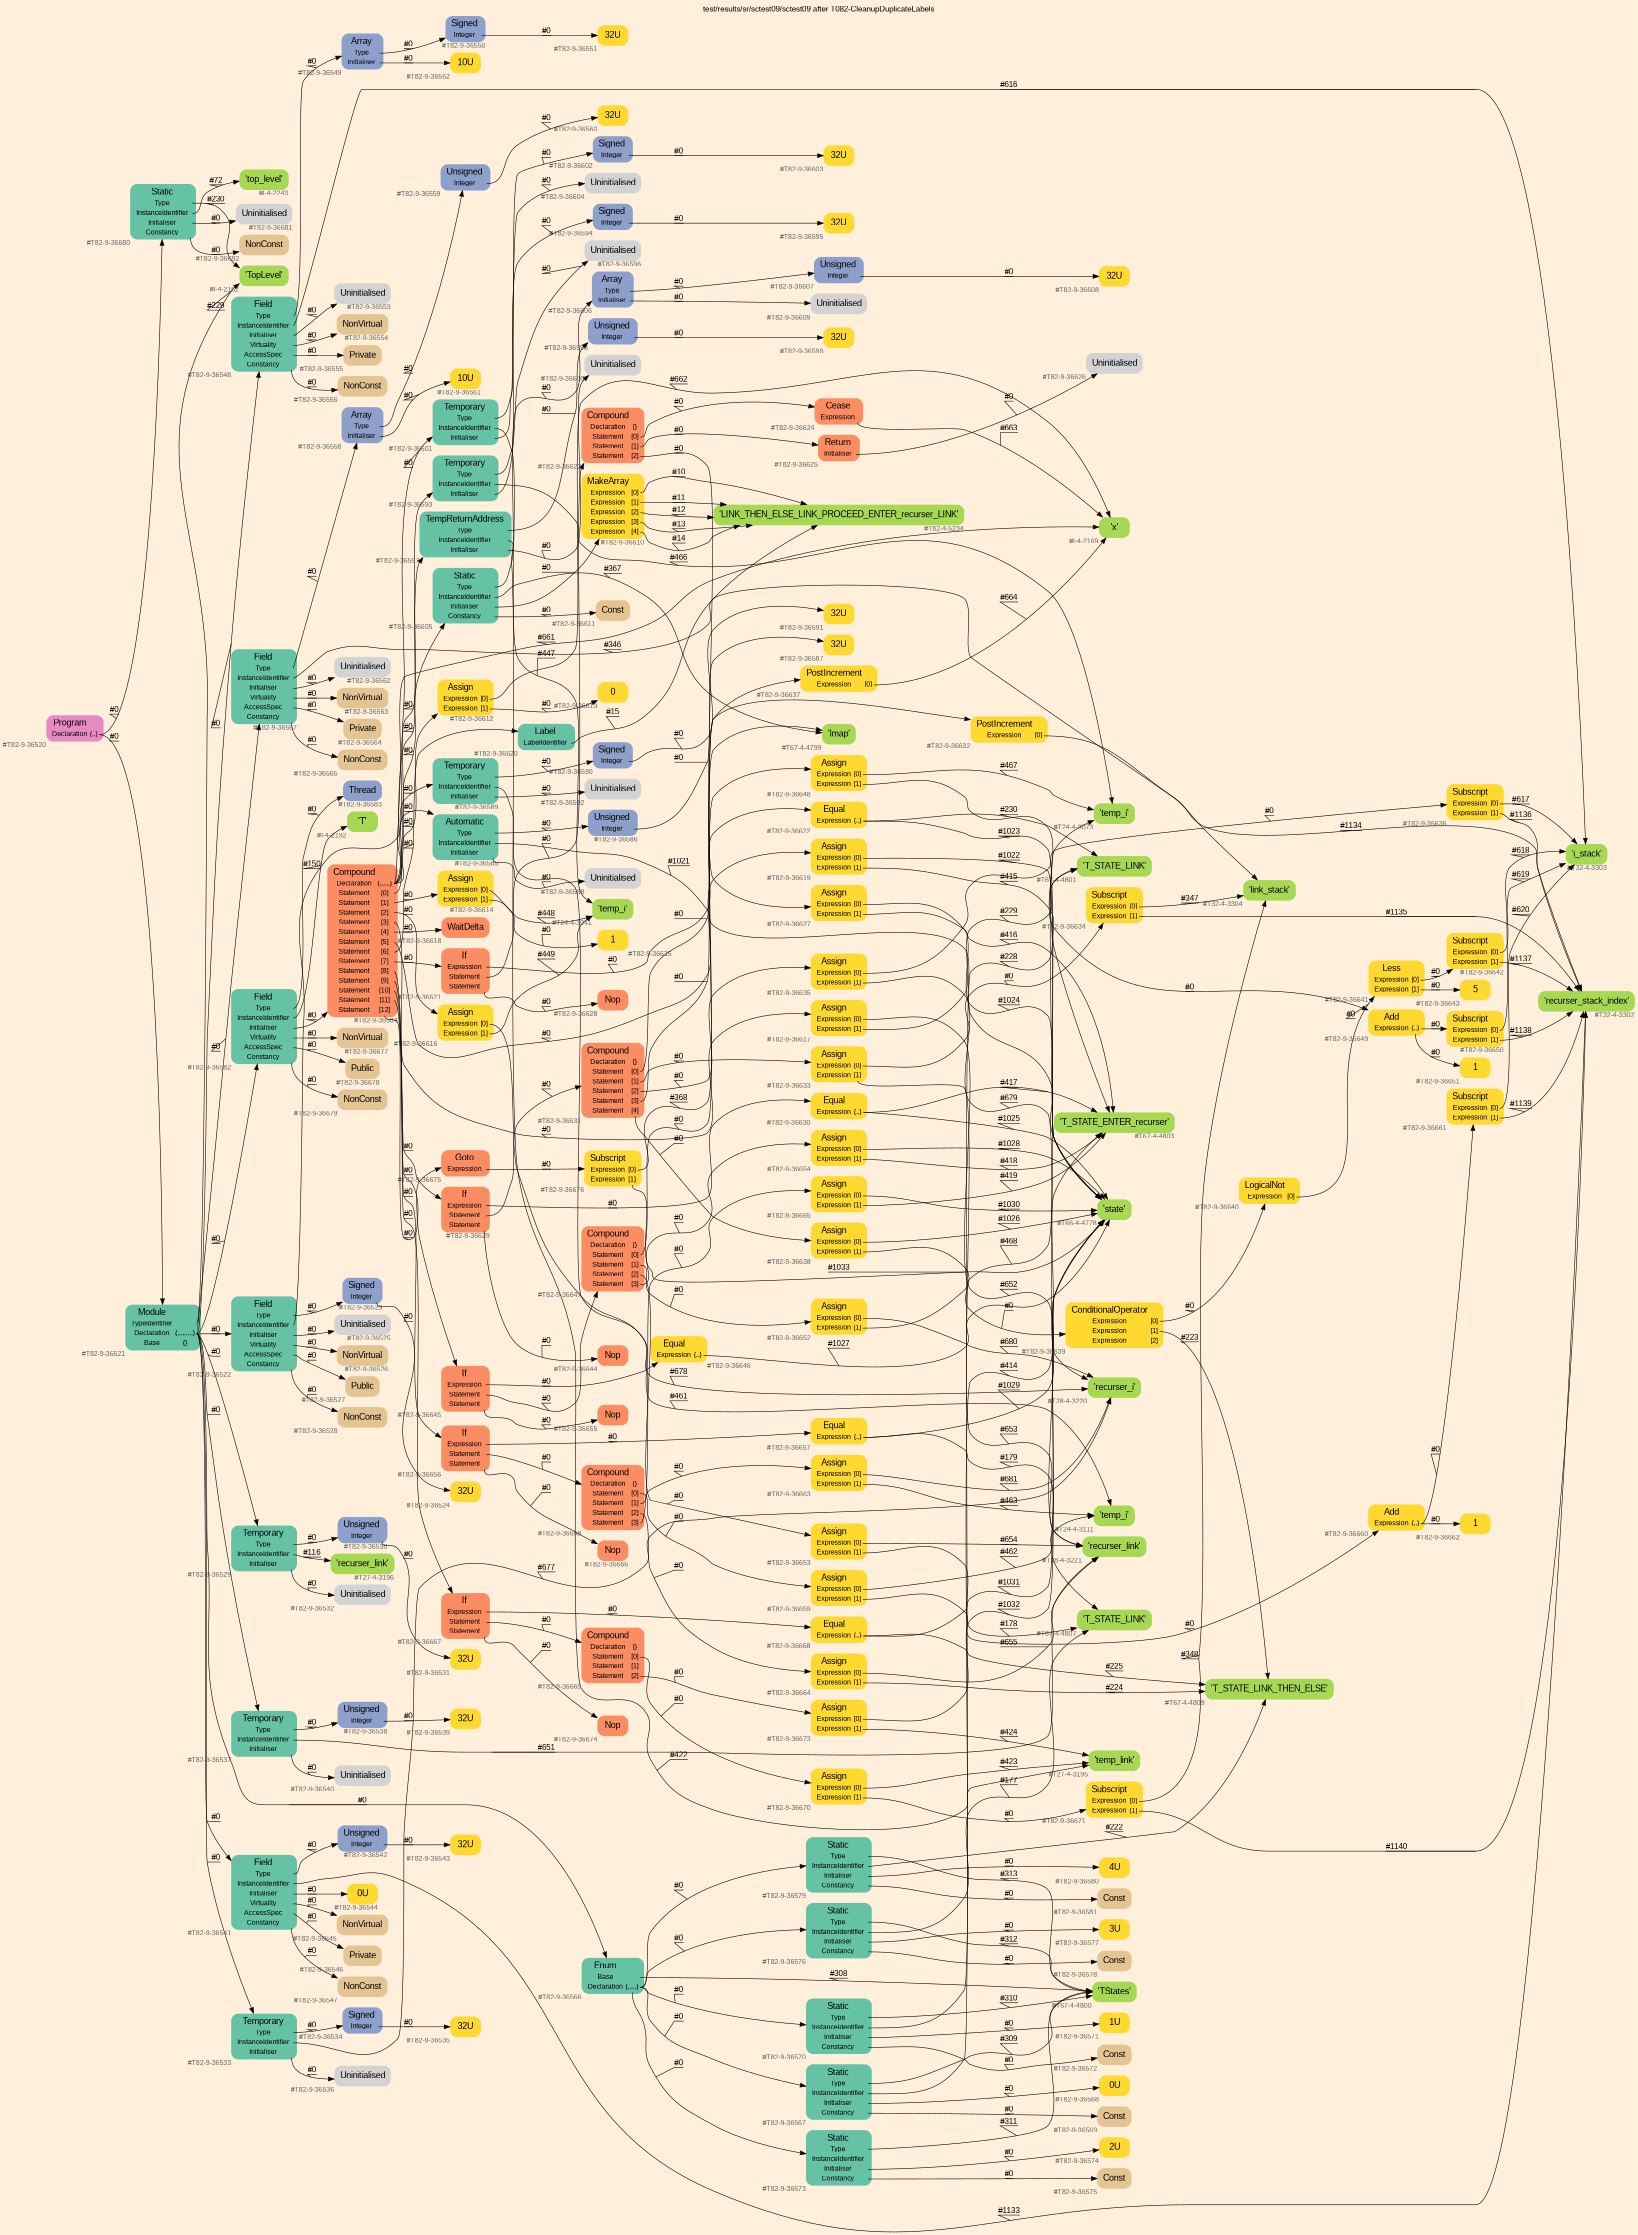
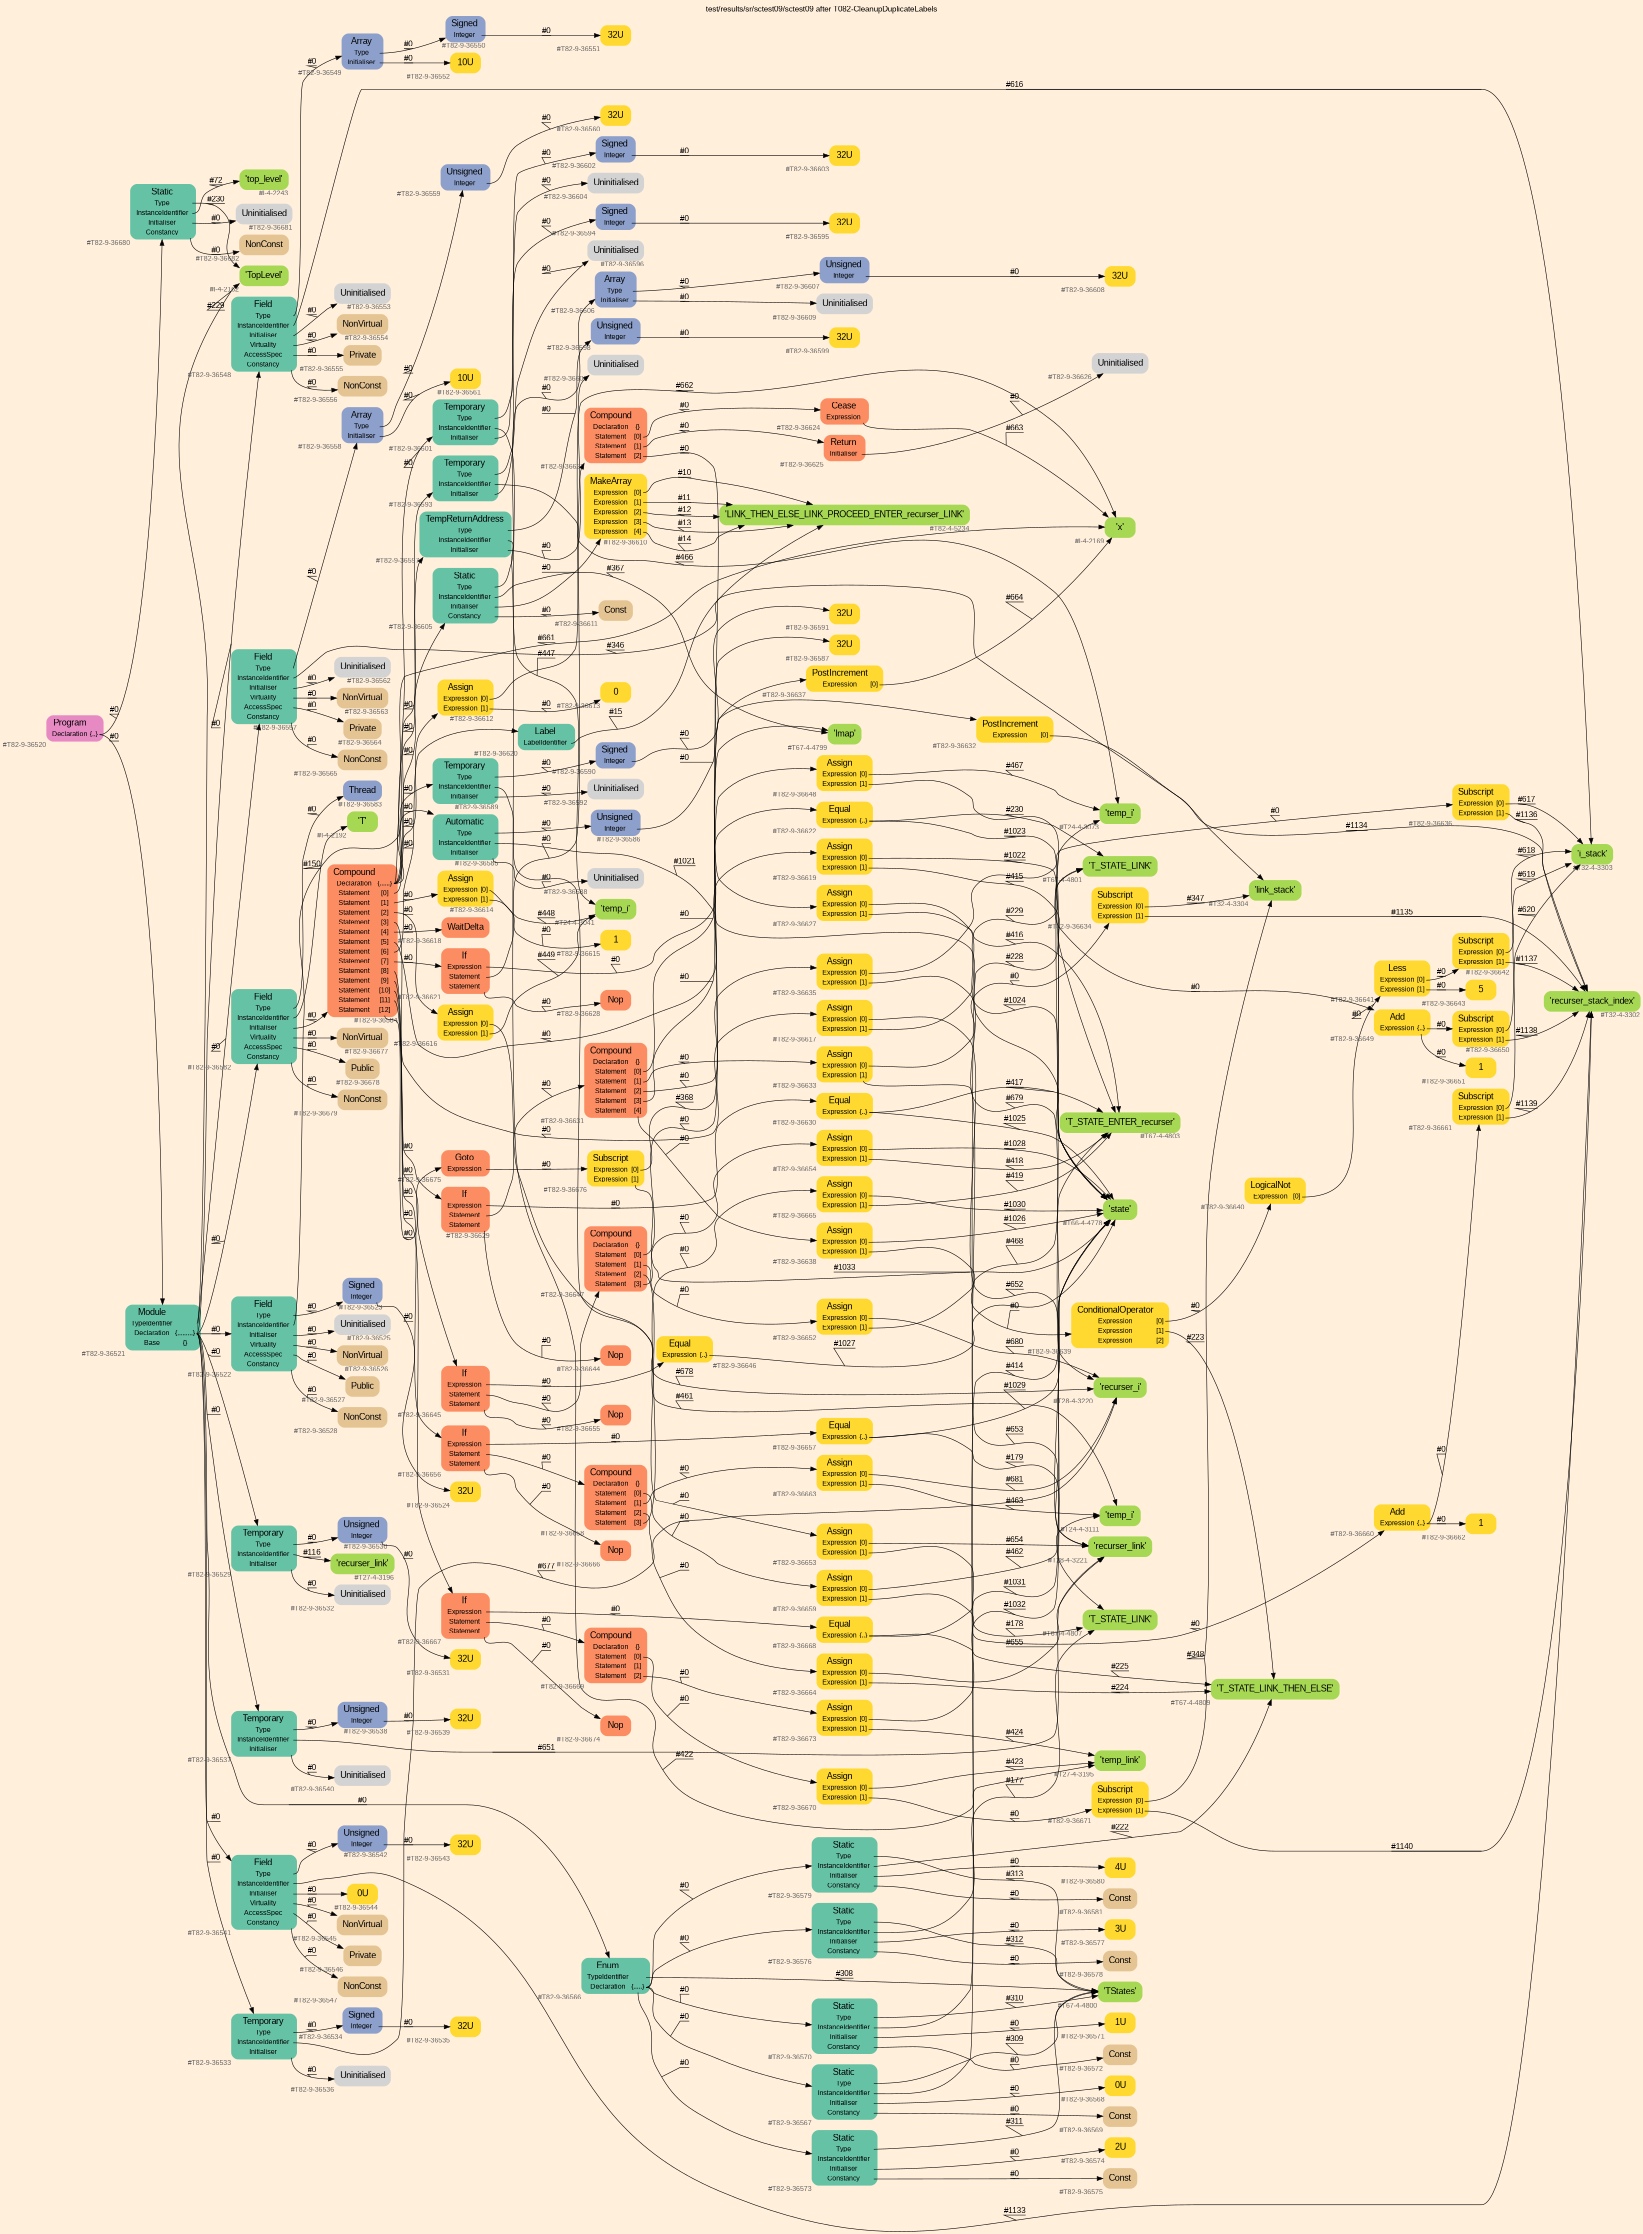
node "Enum": text "Base" -> "TypeIdentifier"
